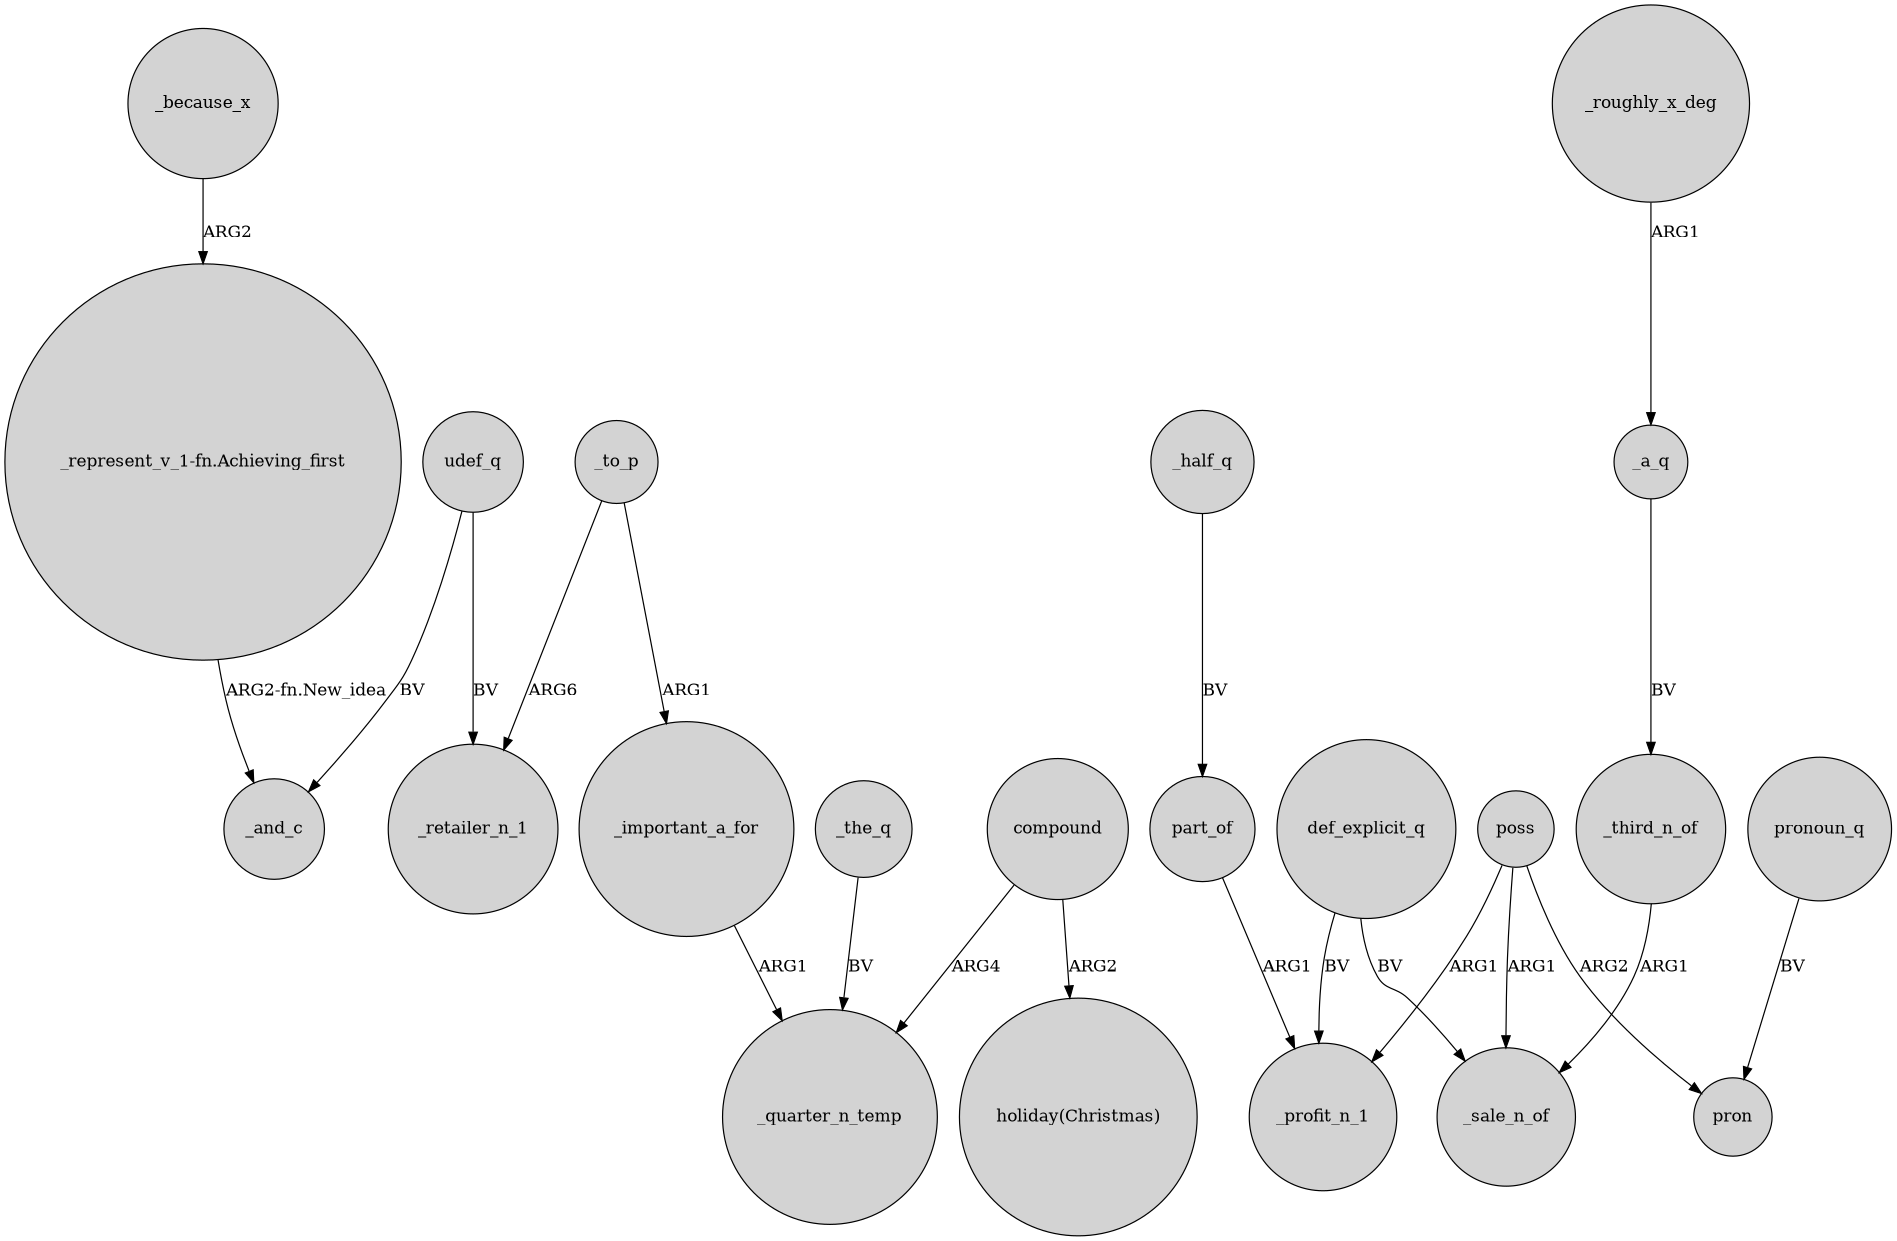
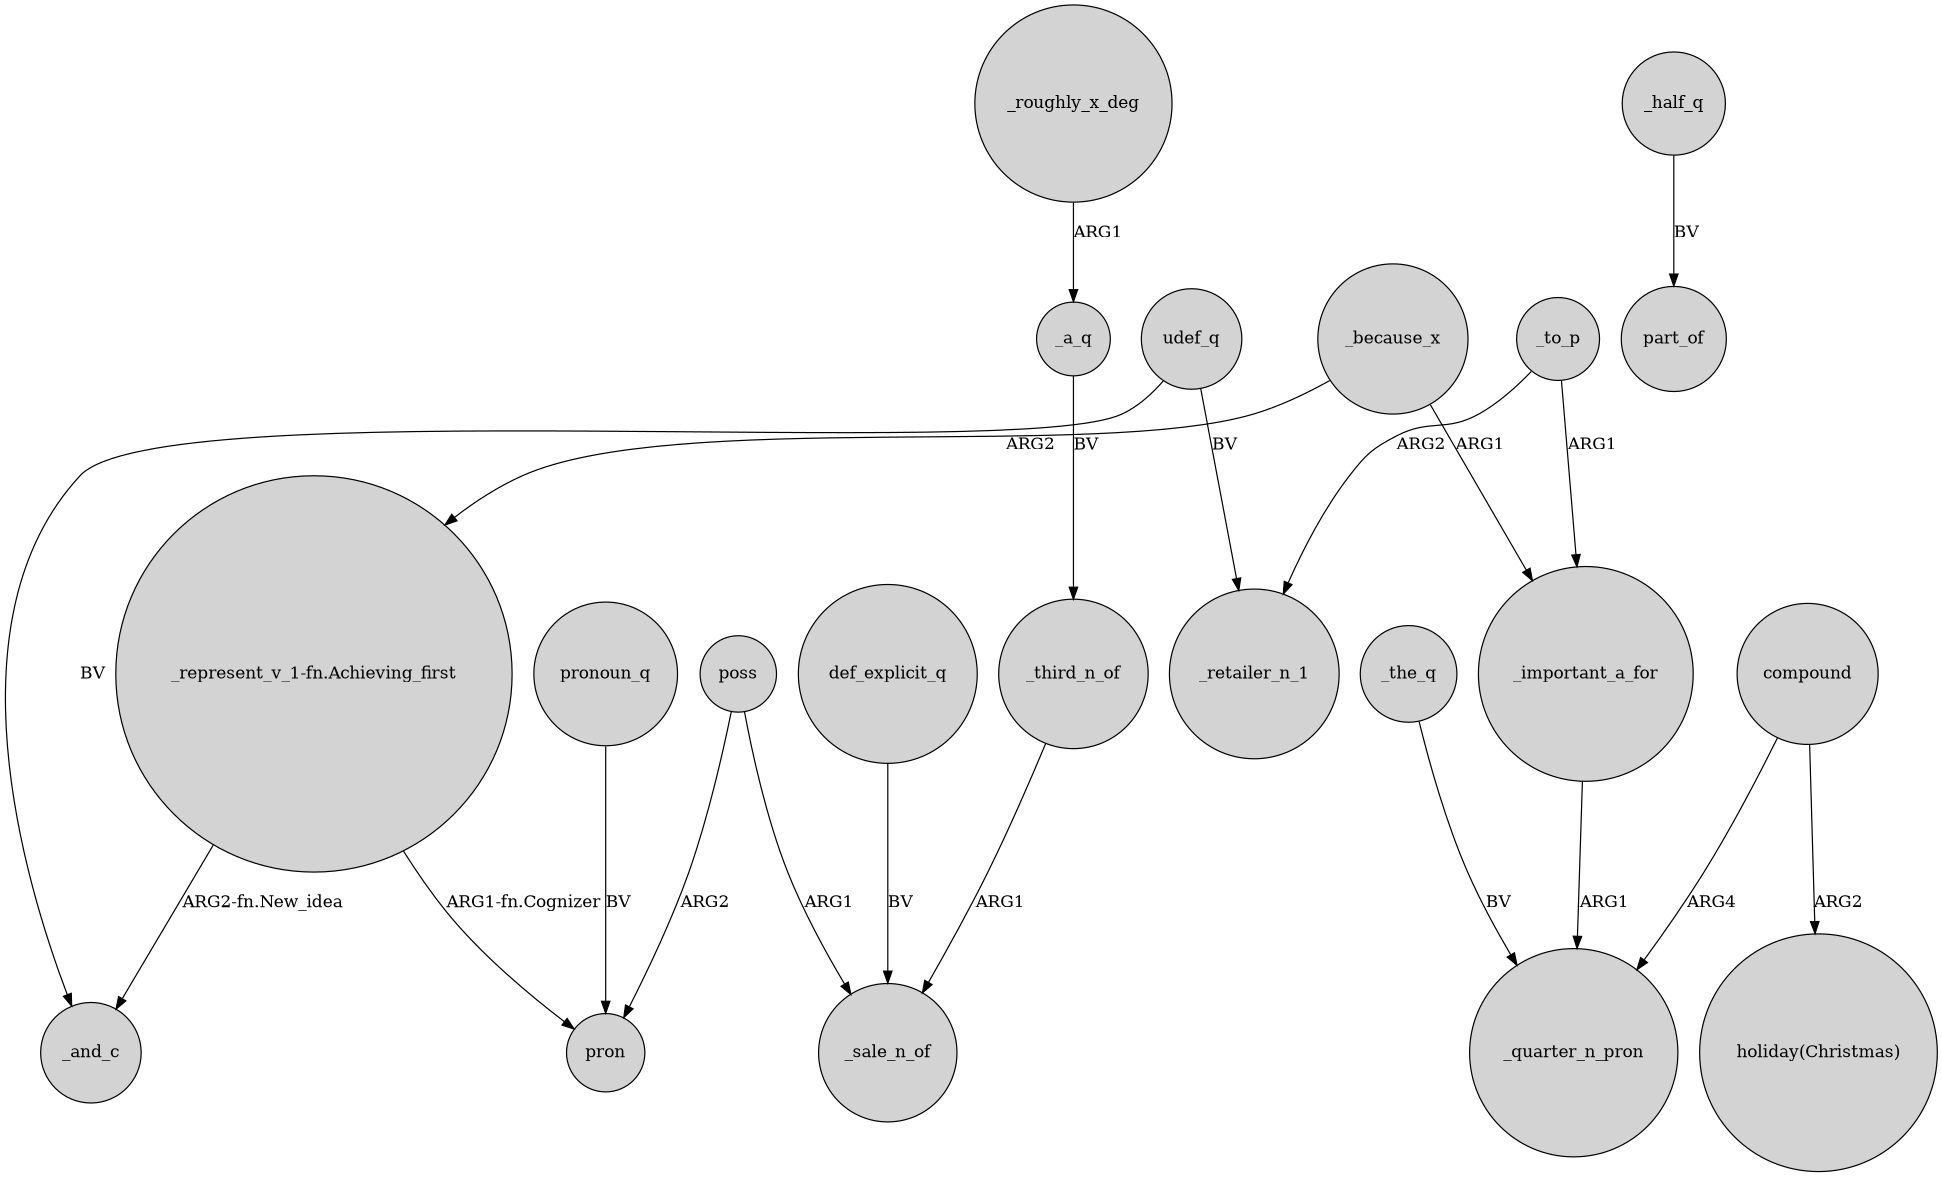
edge "_because_x" -> "_important_a_for": added, label "ARG1"
edge "_to_p" -> "_retailer_n_1": label "ARG6" -> "ARG2"
edge "_represent_v_1-fn.Achieving_first" -> "pron": added, label "ARG1-fn.Cognizer"
node "_quarter_n_temp": label "_quarter_n_temp" -> "_quarter_n_pron"
node "_profit_n_1": removed
